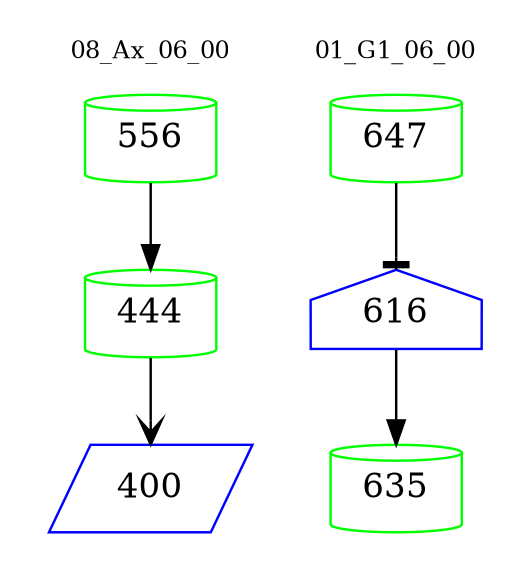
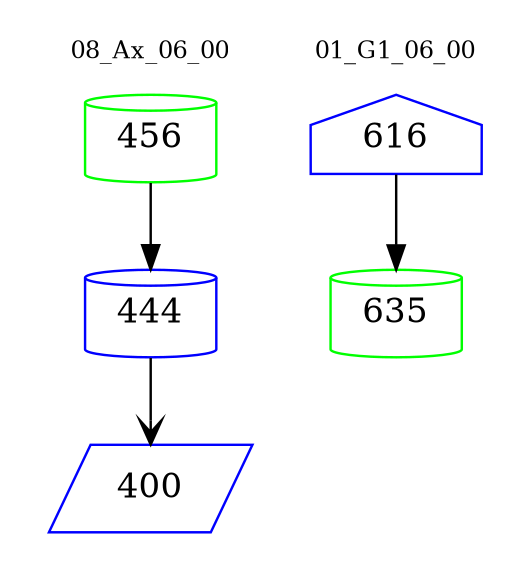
node "556": label "556" -> "456"
node "647": removed
node "444": color green -> blue
